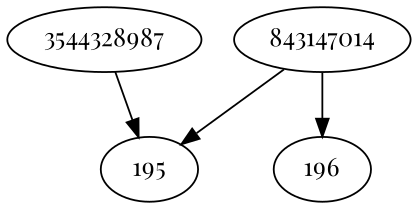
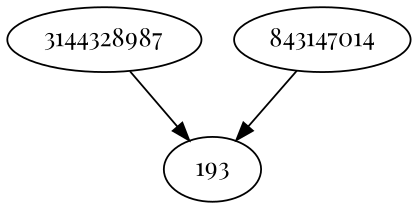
node "3544328987": label "3544328987" -> "3144328987"
node "195": label "195" -> "193"
node "196": removed
